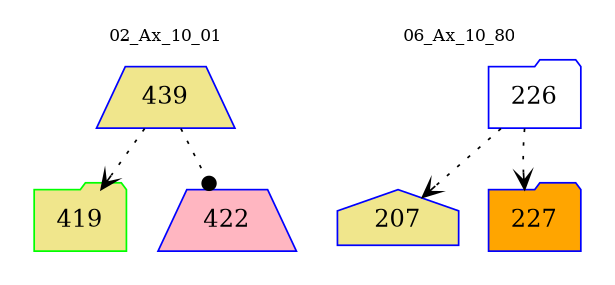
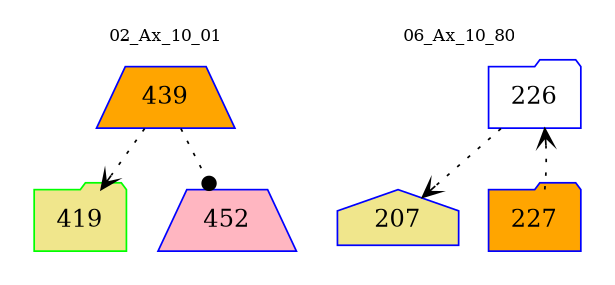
node "439": fillcolor khaki -> orange
edge "226" -> "227": reversed
node "422": label "422" -> "452"
